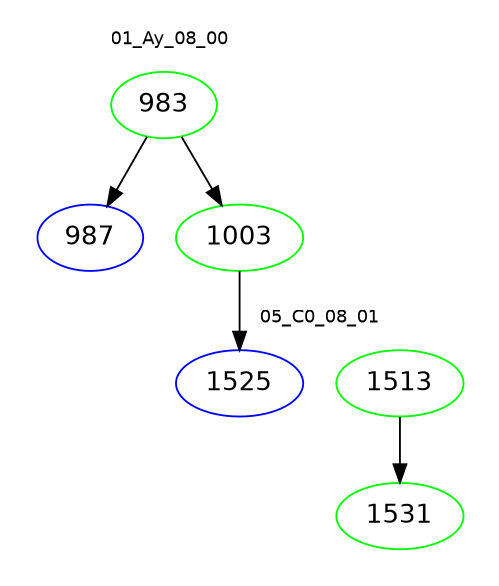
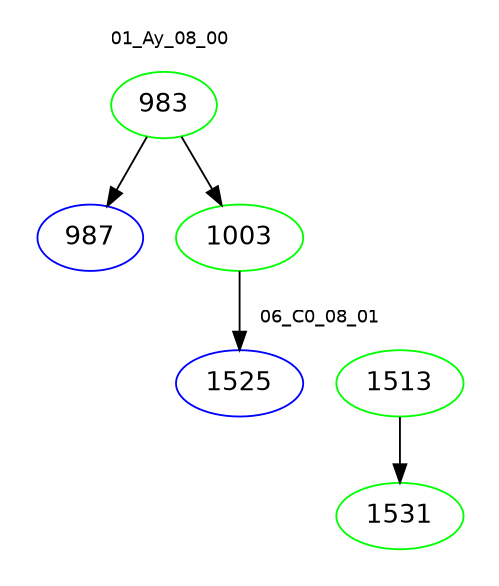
cluster "05_C0_08_01": label "05_C0_08_01" -> "06_C0_08_01"
